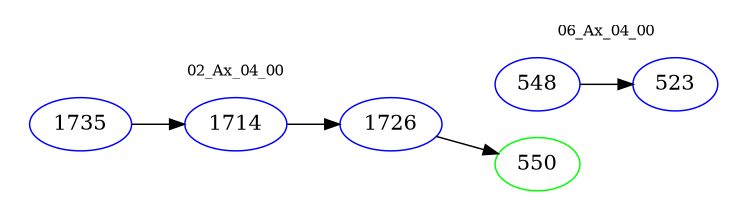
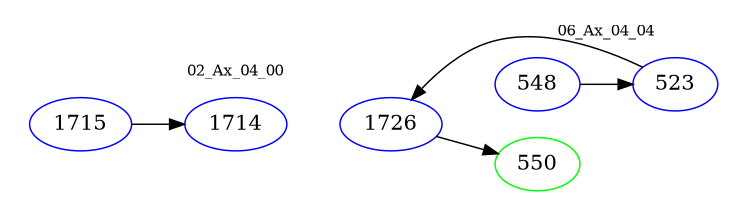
cluster "06_Ax_04_00": label "06_Ax_04_00" -> "06_Ax_04_04"
node "1735": label "1735" -> "1715"
edge "1714" -> "1726": now "523" -> "1726"
